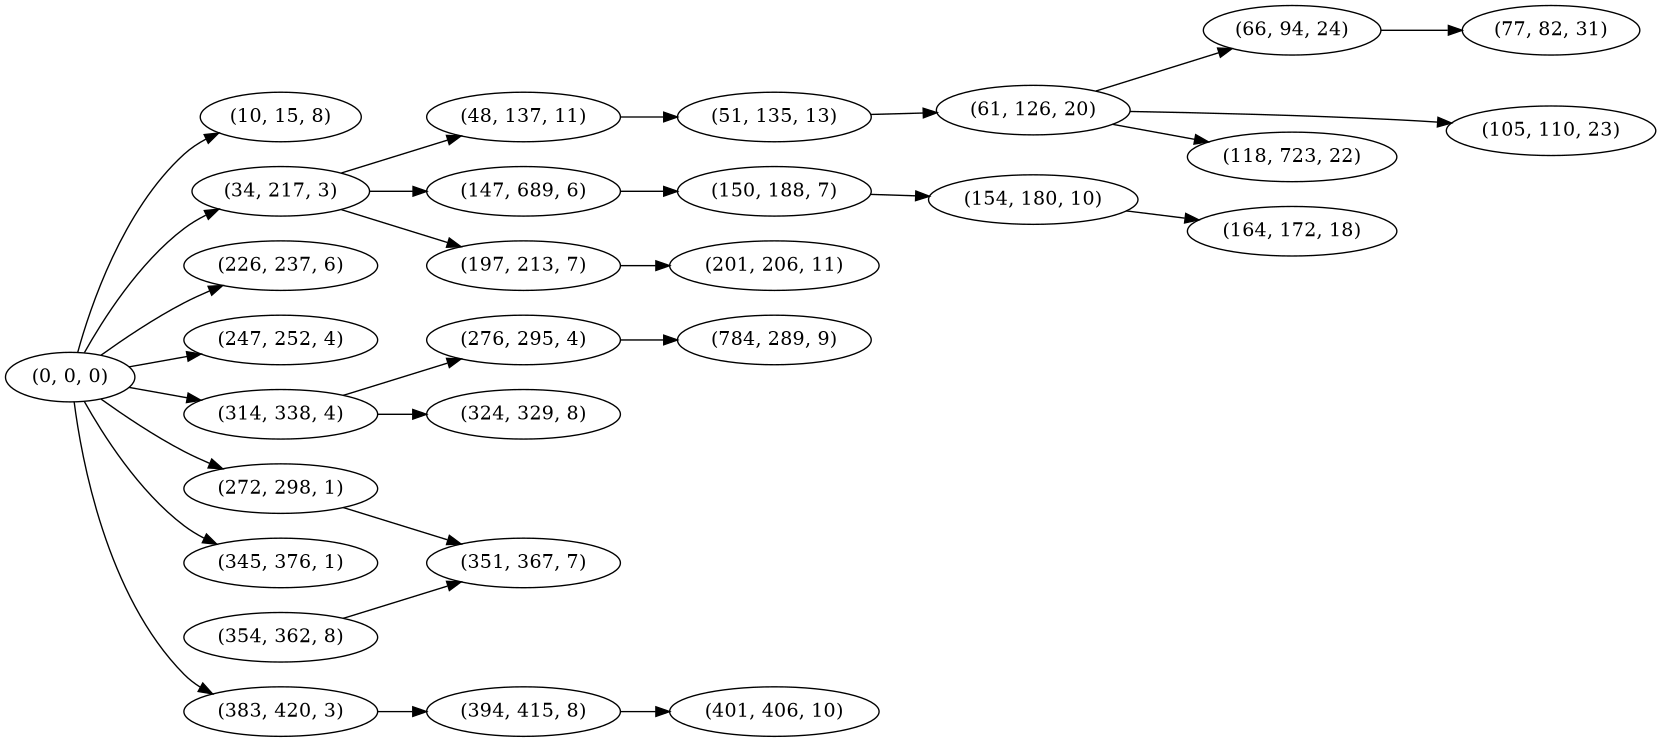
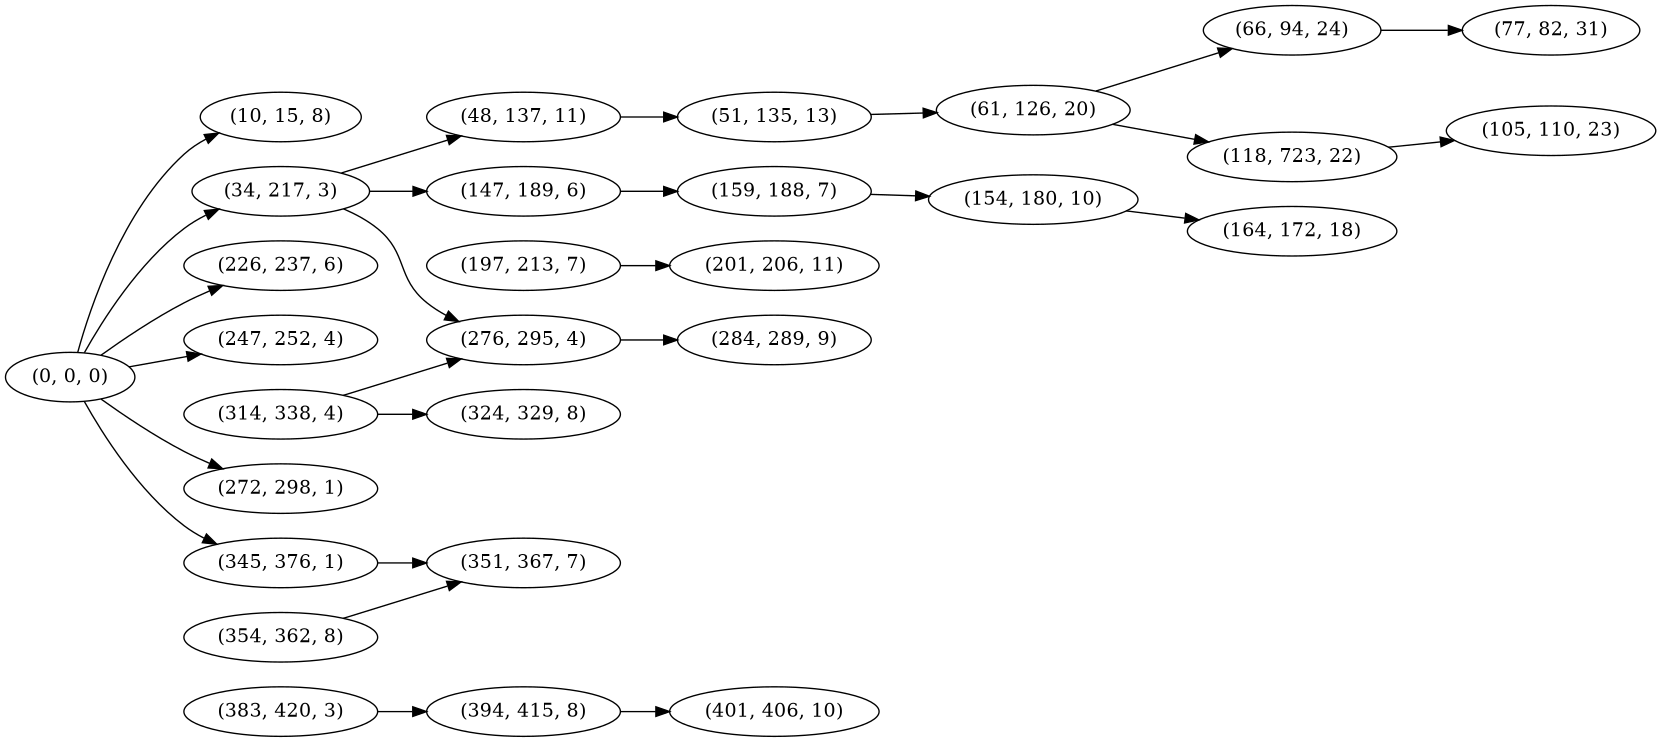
edge "(61, 126, 20)" -> "(105, 110, 23)": now "(118, 723, 22)" -> "(105, 110, 23)"
node "(147, 689, 6)": label "(147, 689, 6)" -> "(147, 189, 6)"
node "(150, 188, 7)": label "(150, 188, 7)" -> "(159, 188, 7)"
edge "(34, 217, 3)" -> "(197, 213, 7)": now "(34, 217, 3)" -> "(276, 295, 4)"
node "(784, 289, 9)": label "(784, 289, 9)" -> "(284, 289, 9)"
edge "(0, 0, 0)" -> "(314, 338, 4)": removed
edge "(272, 298, 1)" -> "(351, 367, 7)": now "(345, 376, 1)" -> "(351, 367, 7)"
edge "(0, 0, 0)" -> "(383, 420, 3)": removed
